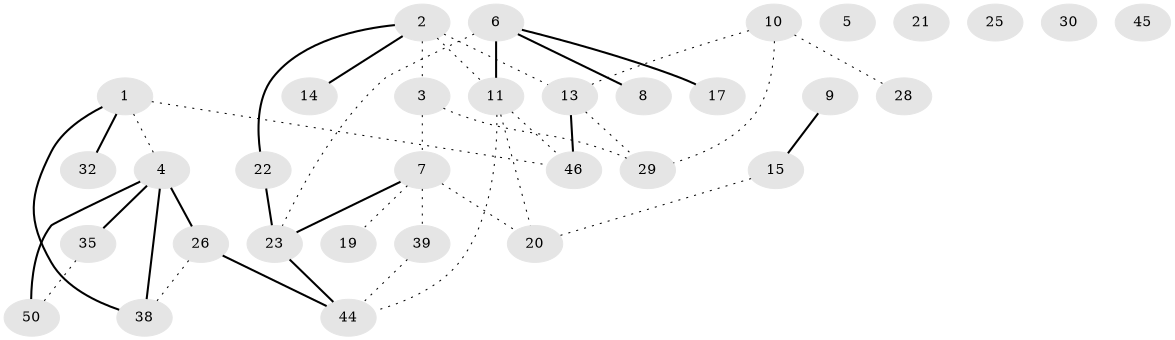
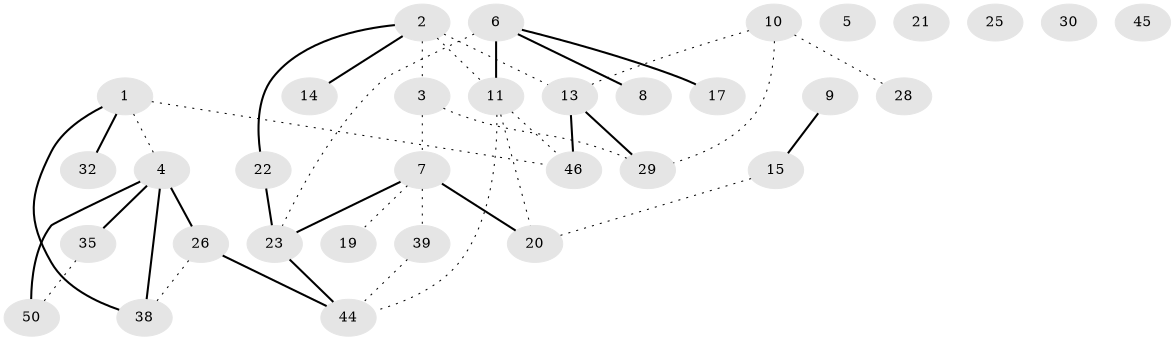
edge "13" -- "29": style dotted -> bold
edge "7" -- "20": style dotted -> bold
